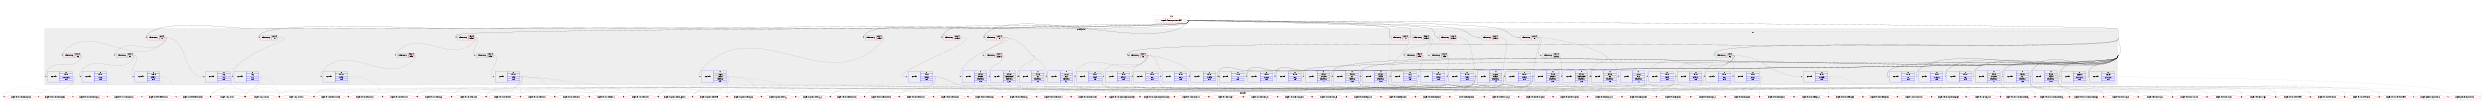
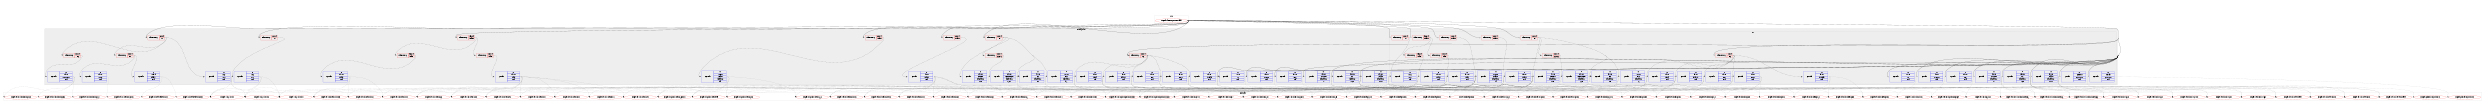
node "portage://dev-util/intltool-0.51.0-r2": label "portage://dev-util/intltool-0.51.0-r2" -> "portage://dev-util/openssl-0.51.0-r2"
node "portage://sys-apps/systemd-244": removed
